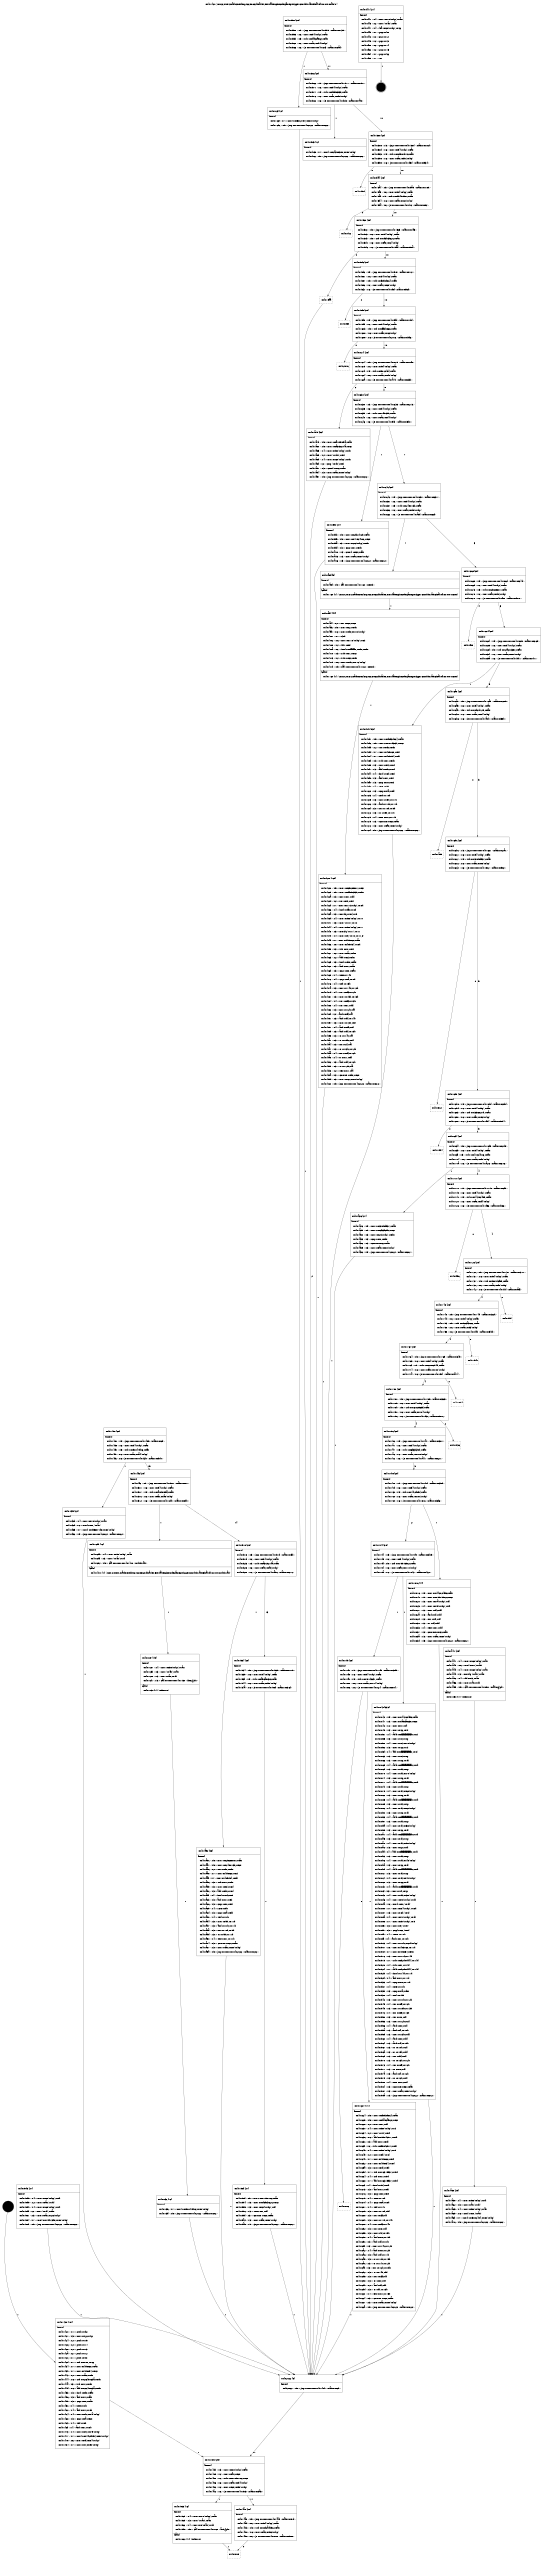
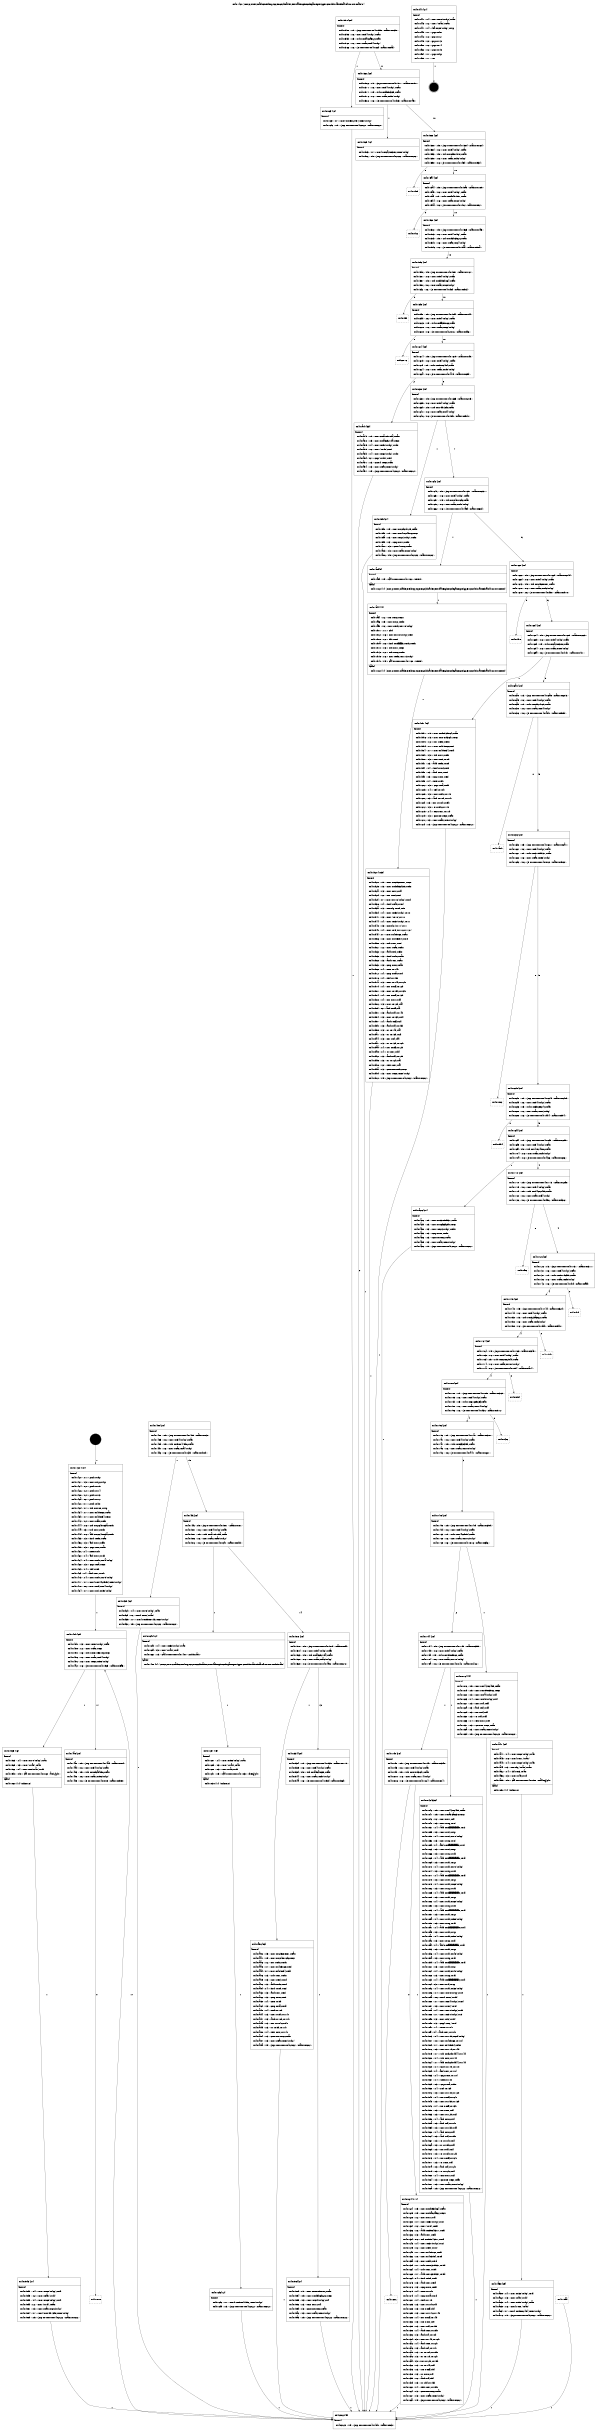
edge "0x4015c0 [28]" -> "0x4019aa": removed, label "0"
edge "0x4019c5 [16]" -> "0x401e0e": now "0x4019c5 [16]" -> "0x4019d5 [27]"
